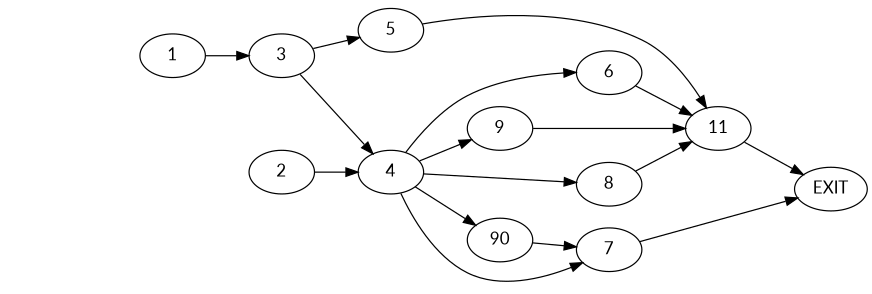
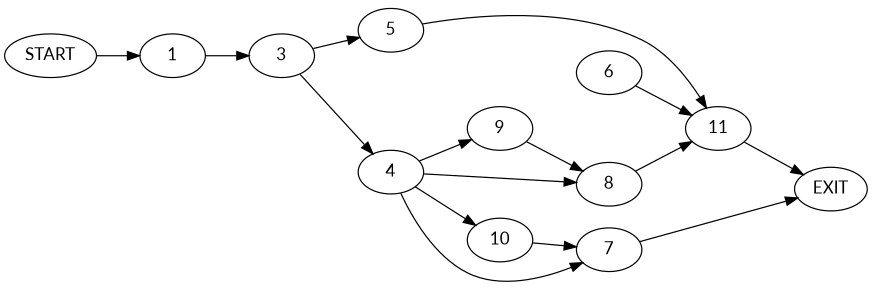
node "START": added
edge "4" -> "6": removed
edge "9" -> "11": now "9" -> "8"
node "2": removed
node "90": label "90" -> "10"
